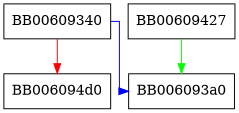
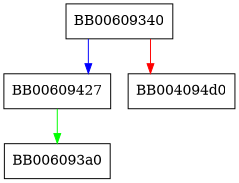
edge "BB00609340" -> "BB006093a0": now "BB00609340" -> "BB00609427"
node "BB006094d0": label "BB006094d0" -> "BB004094d0"
